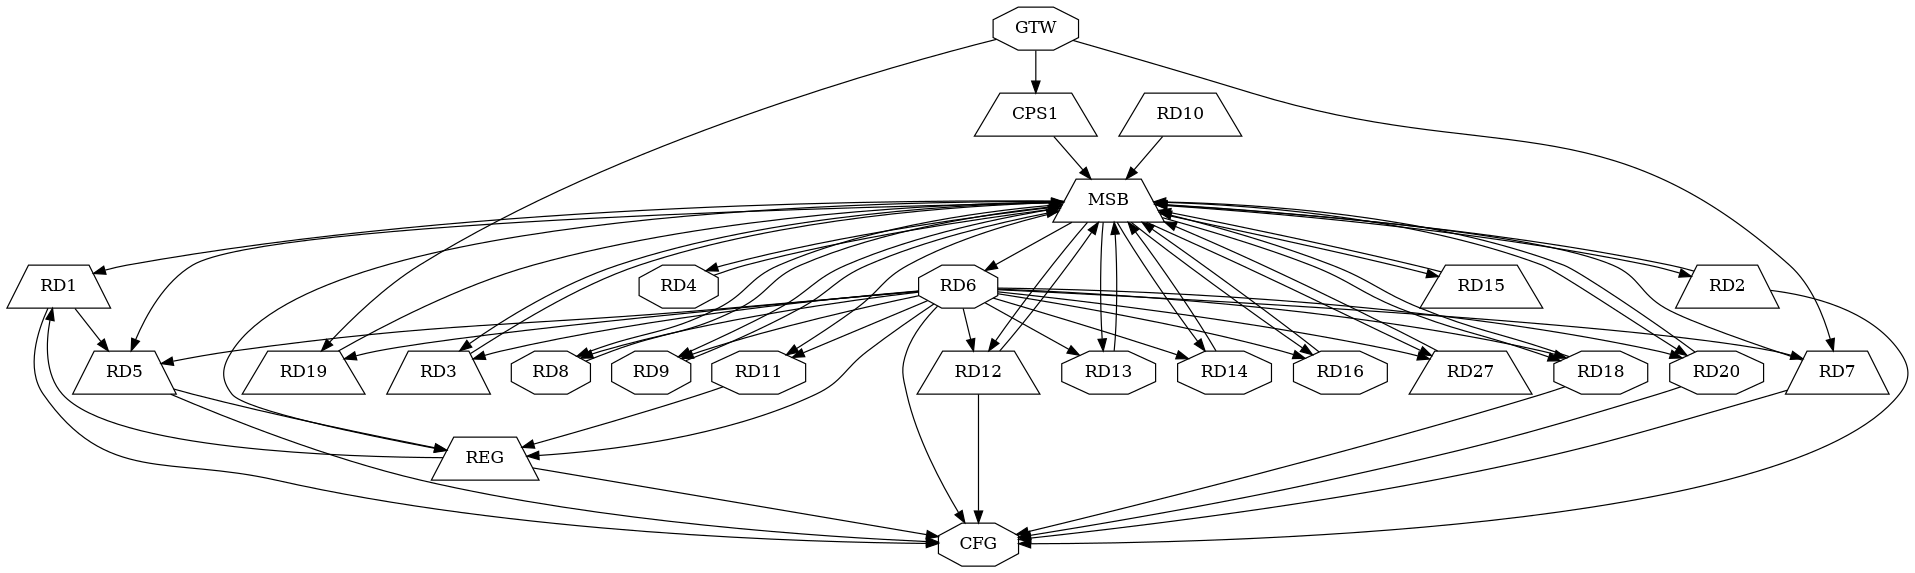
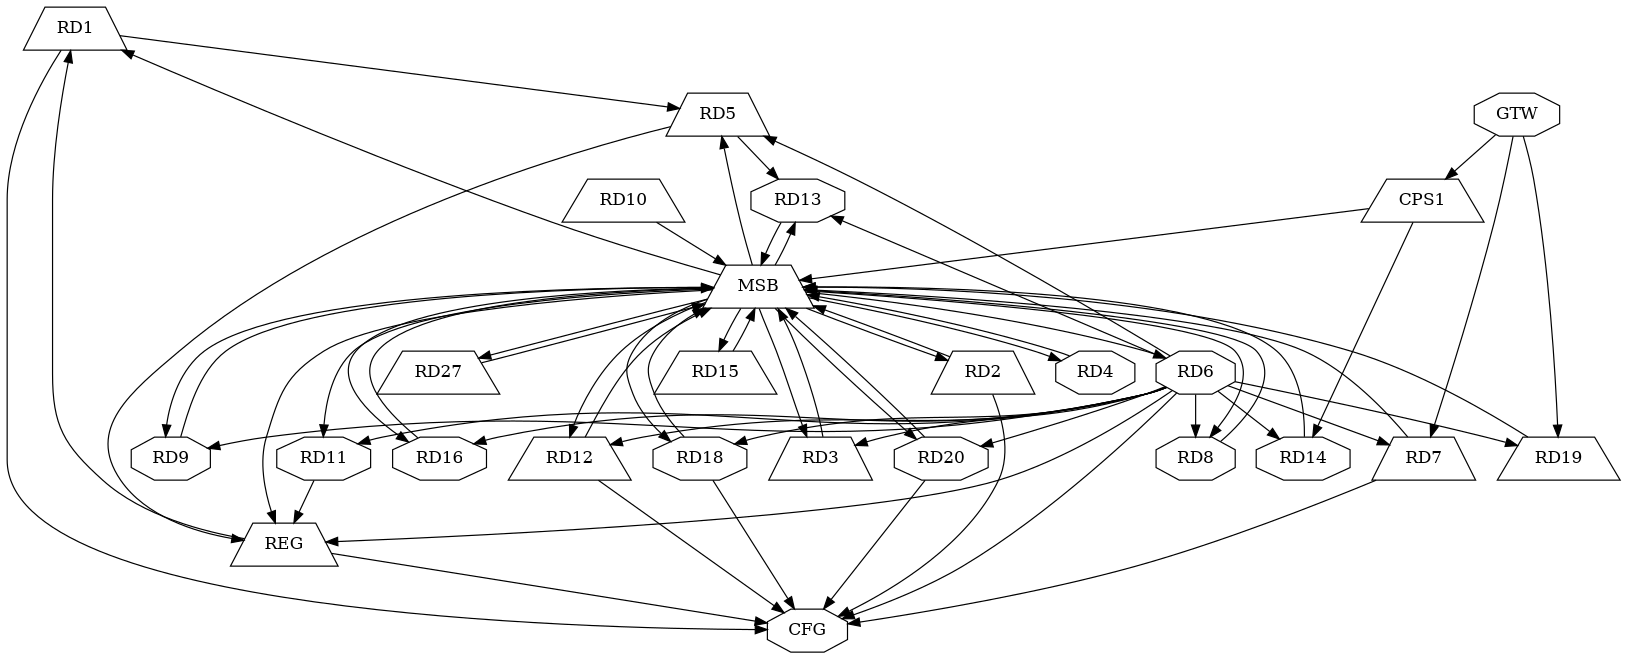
edge "MSB" -> "RD14": now "CPS1" -> "RD14"
edge "RD6" -> "RD27": removed
edge "RD5" -> "CFG": now "RD5" -> "RD13"
